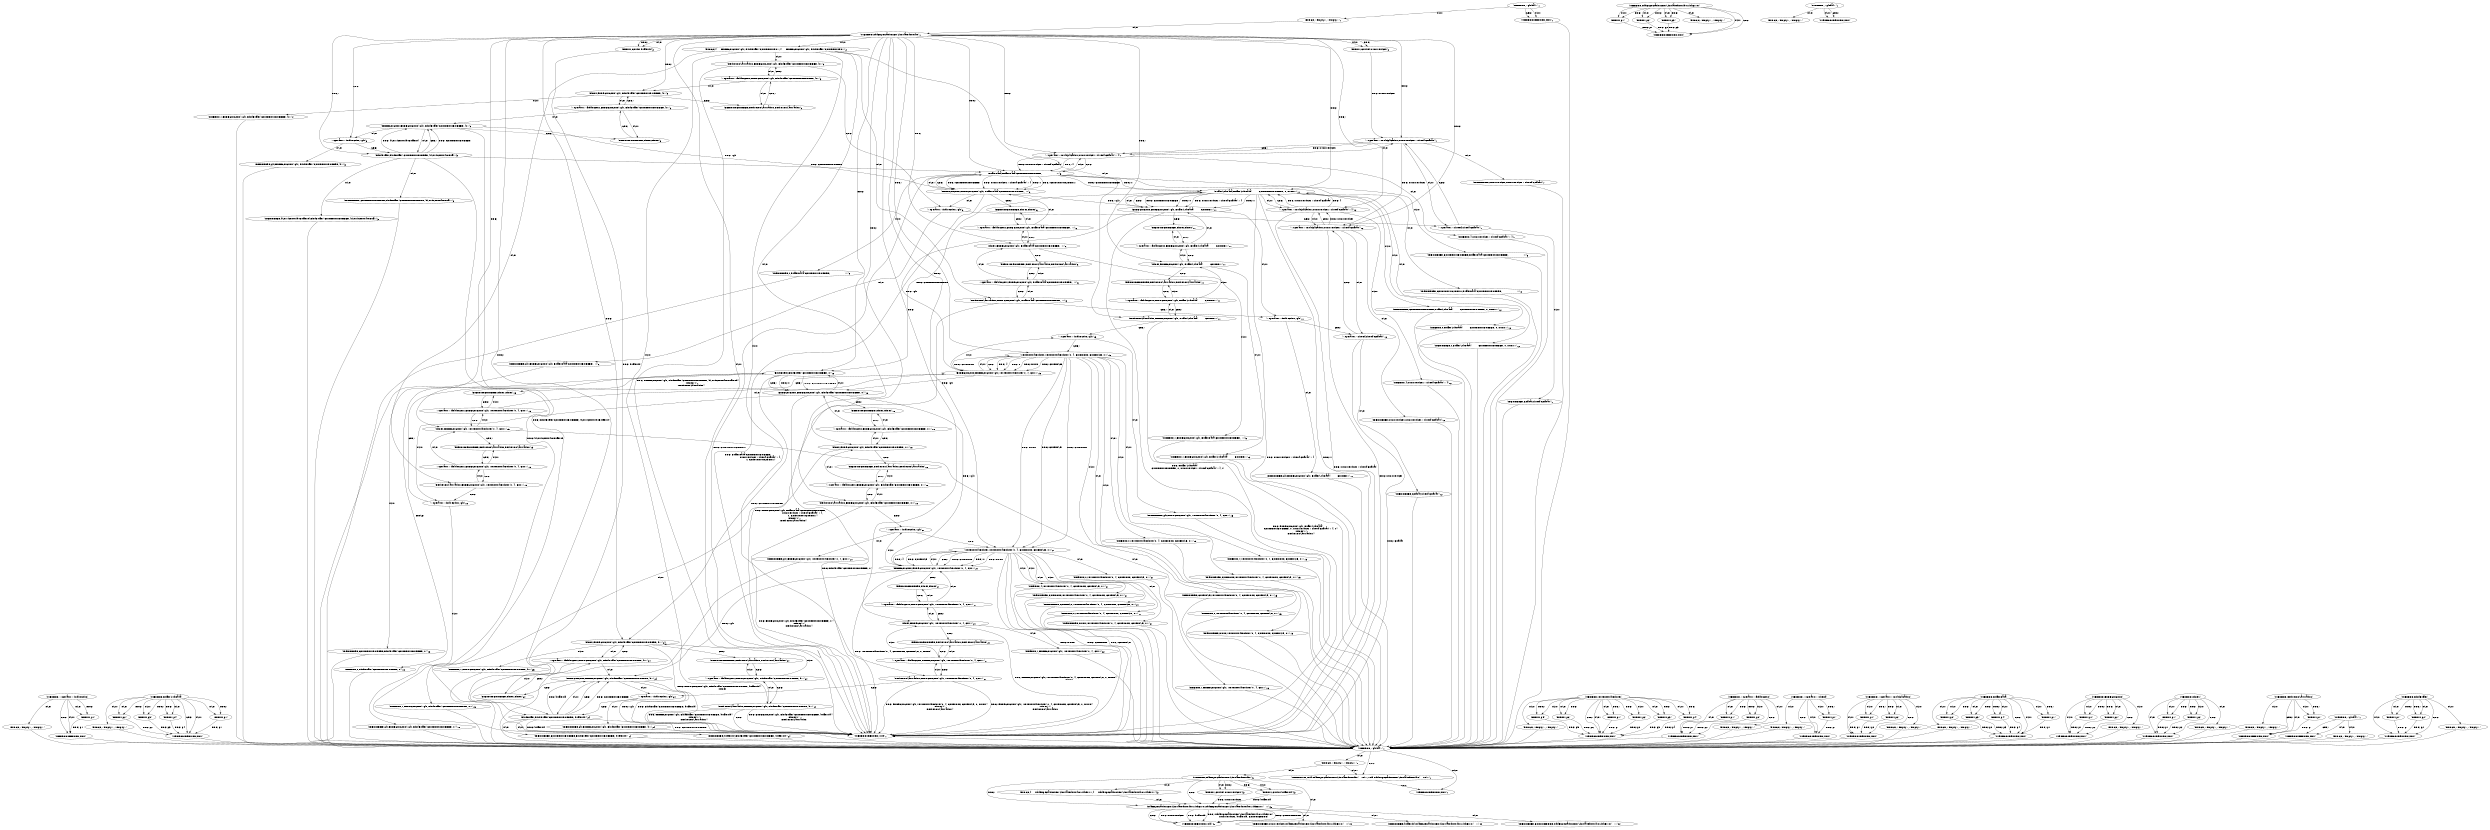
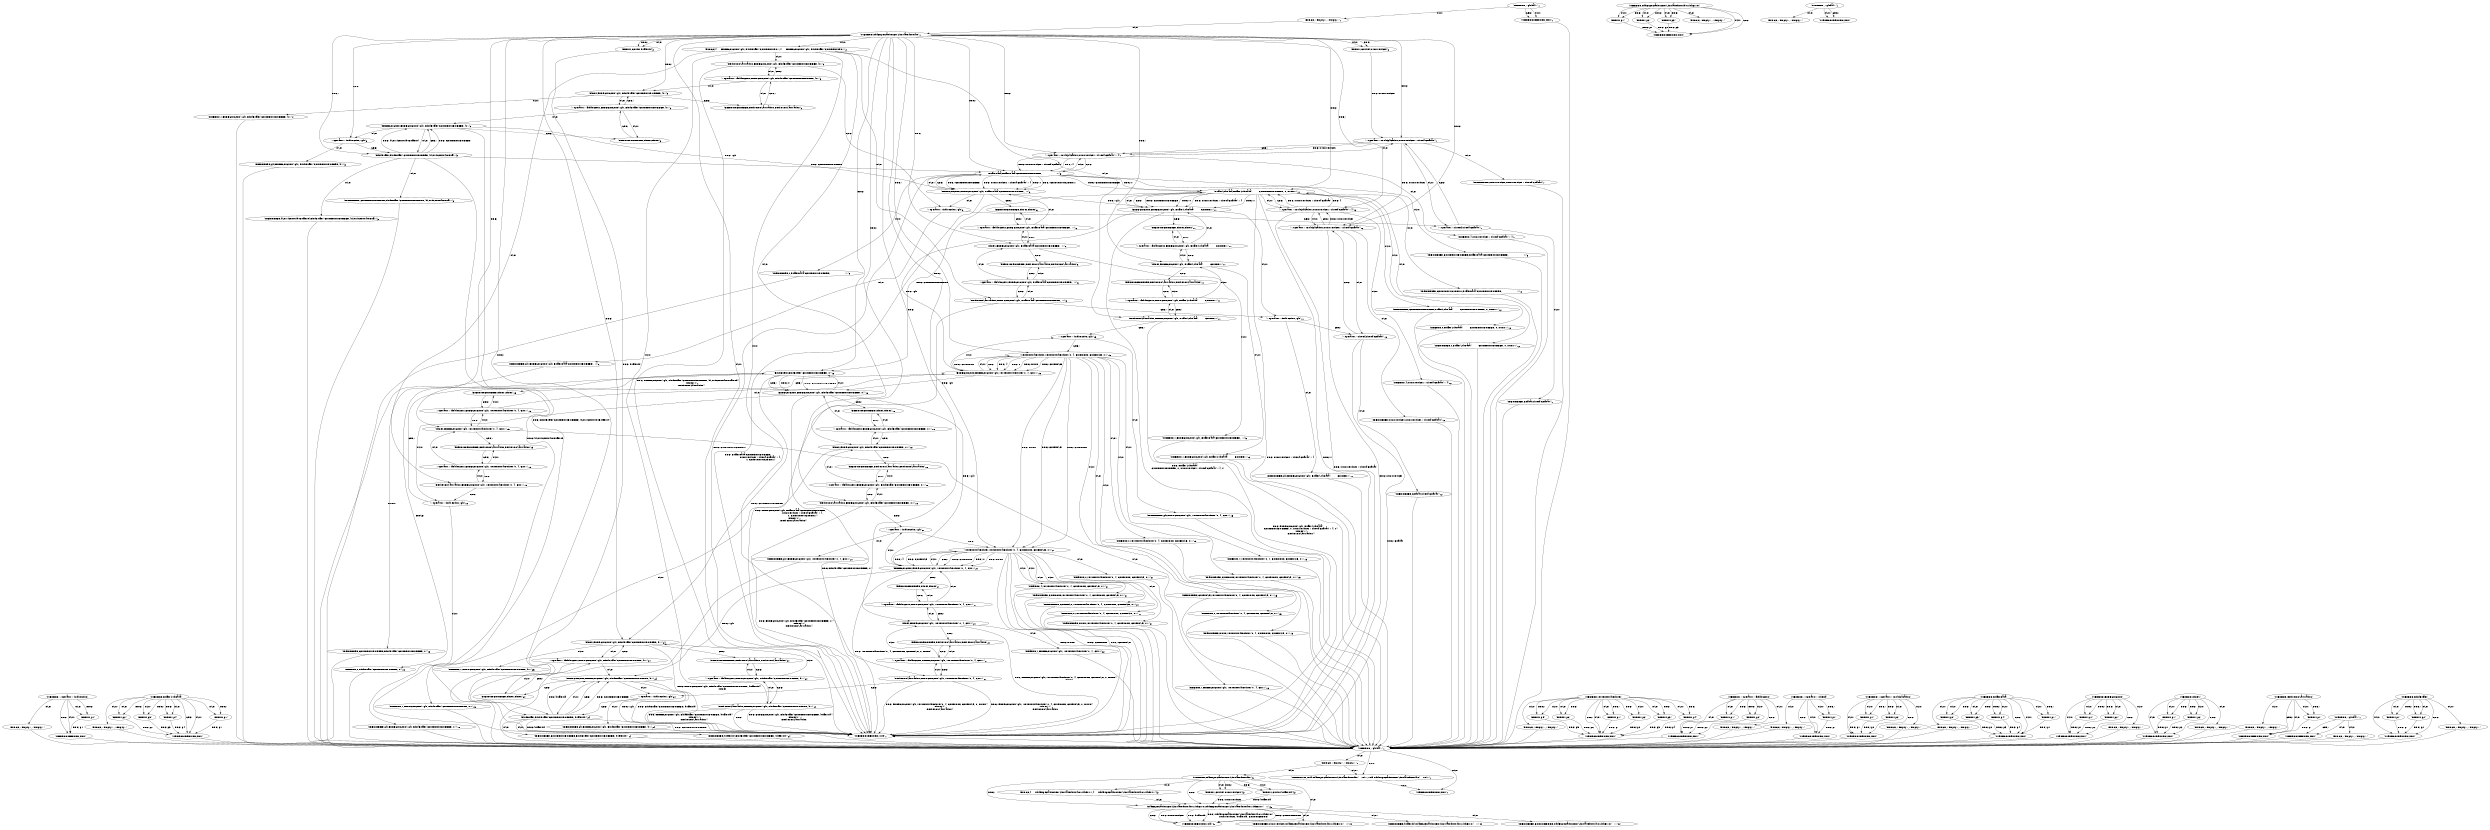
edge "(BindBuffer,BindBuffer(GL_ARRAY_BUFFER, 0))" -> "(IDENTIFIER,GL_ARRAY_BUFFER,BindBuffer(GL_ARRAY_BUFFER, 0))": label "AST: " -> "NULL: "
